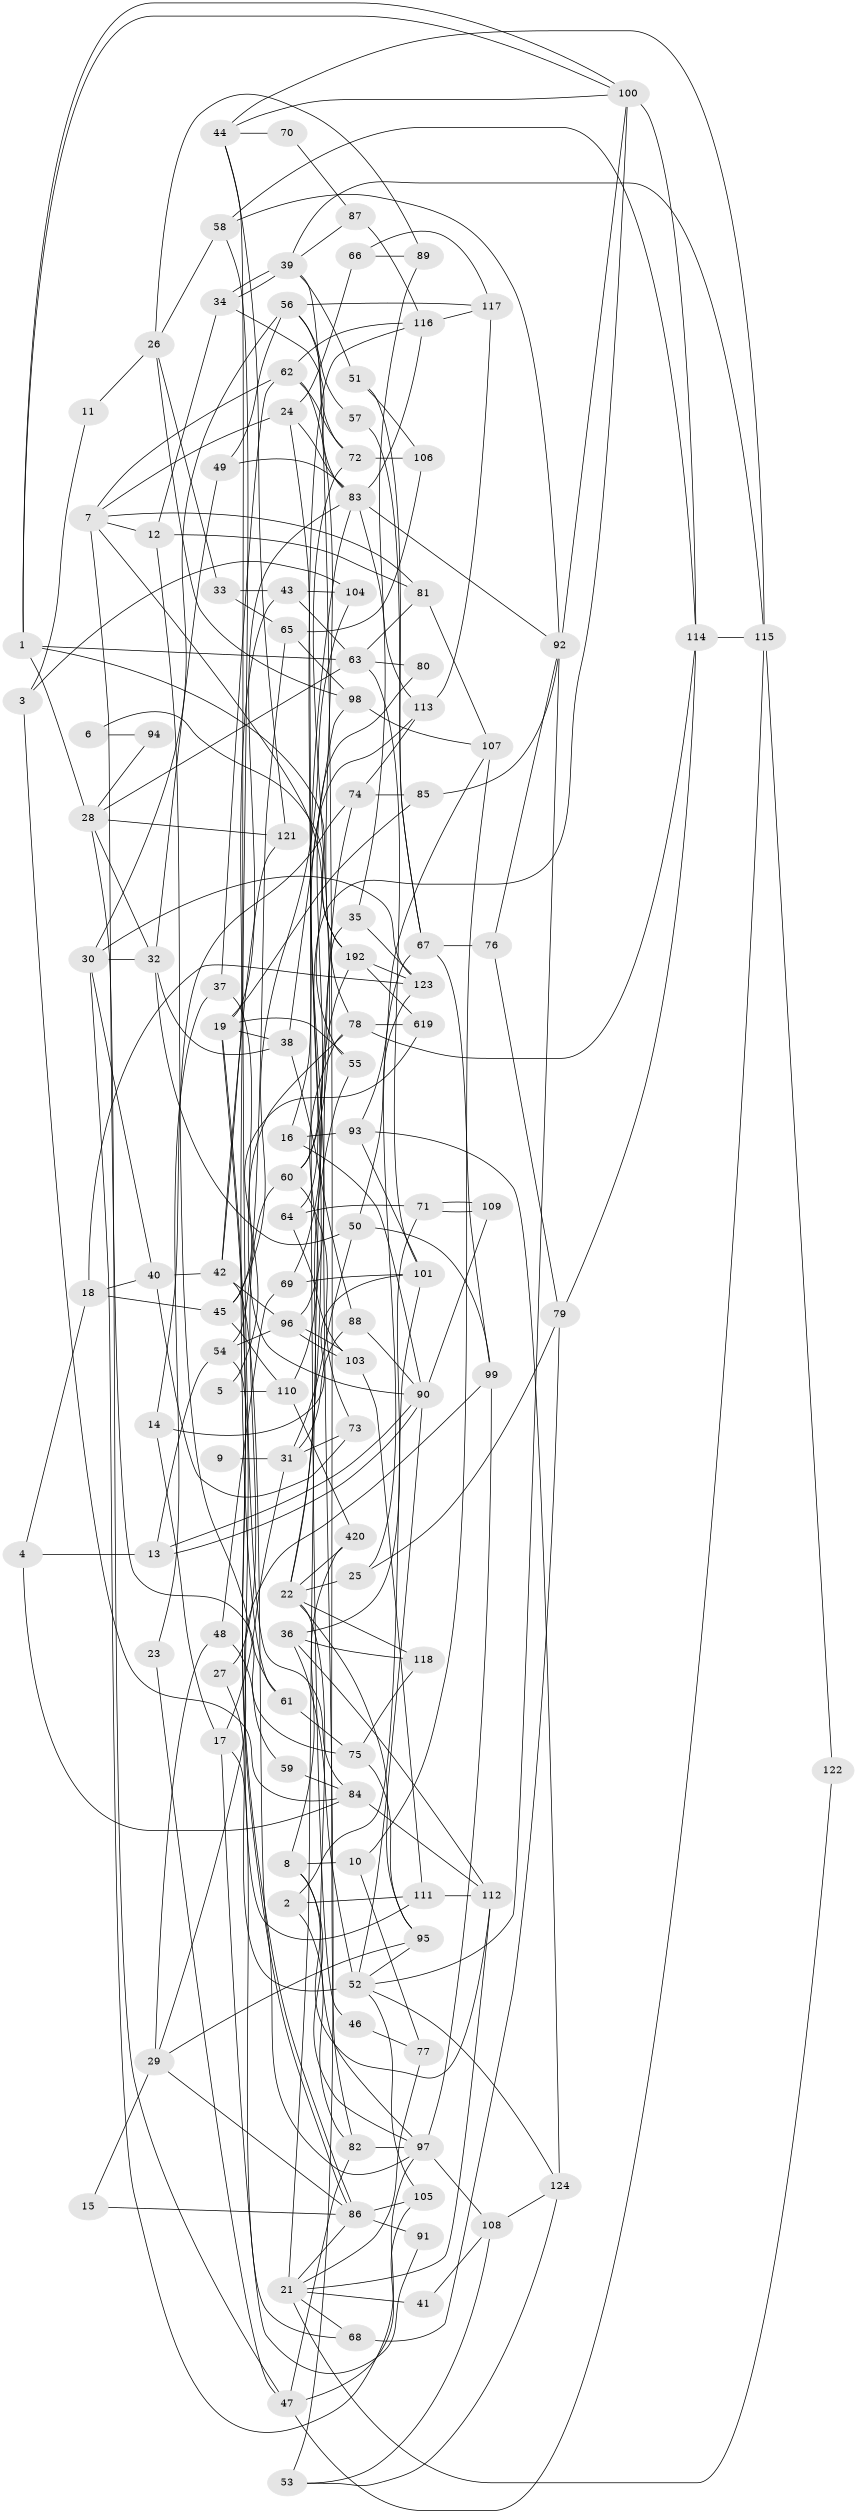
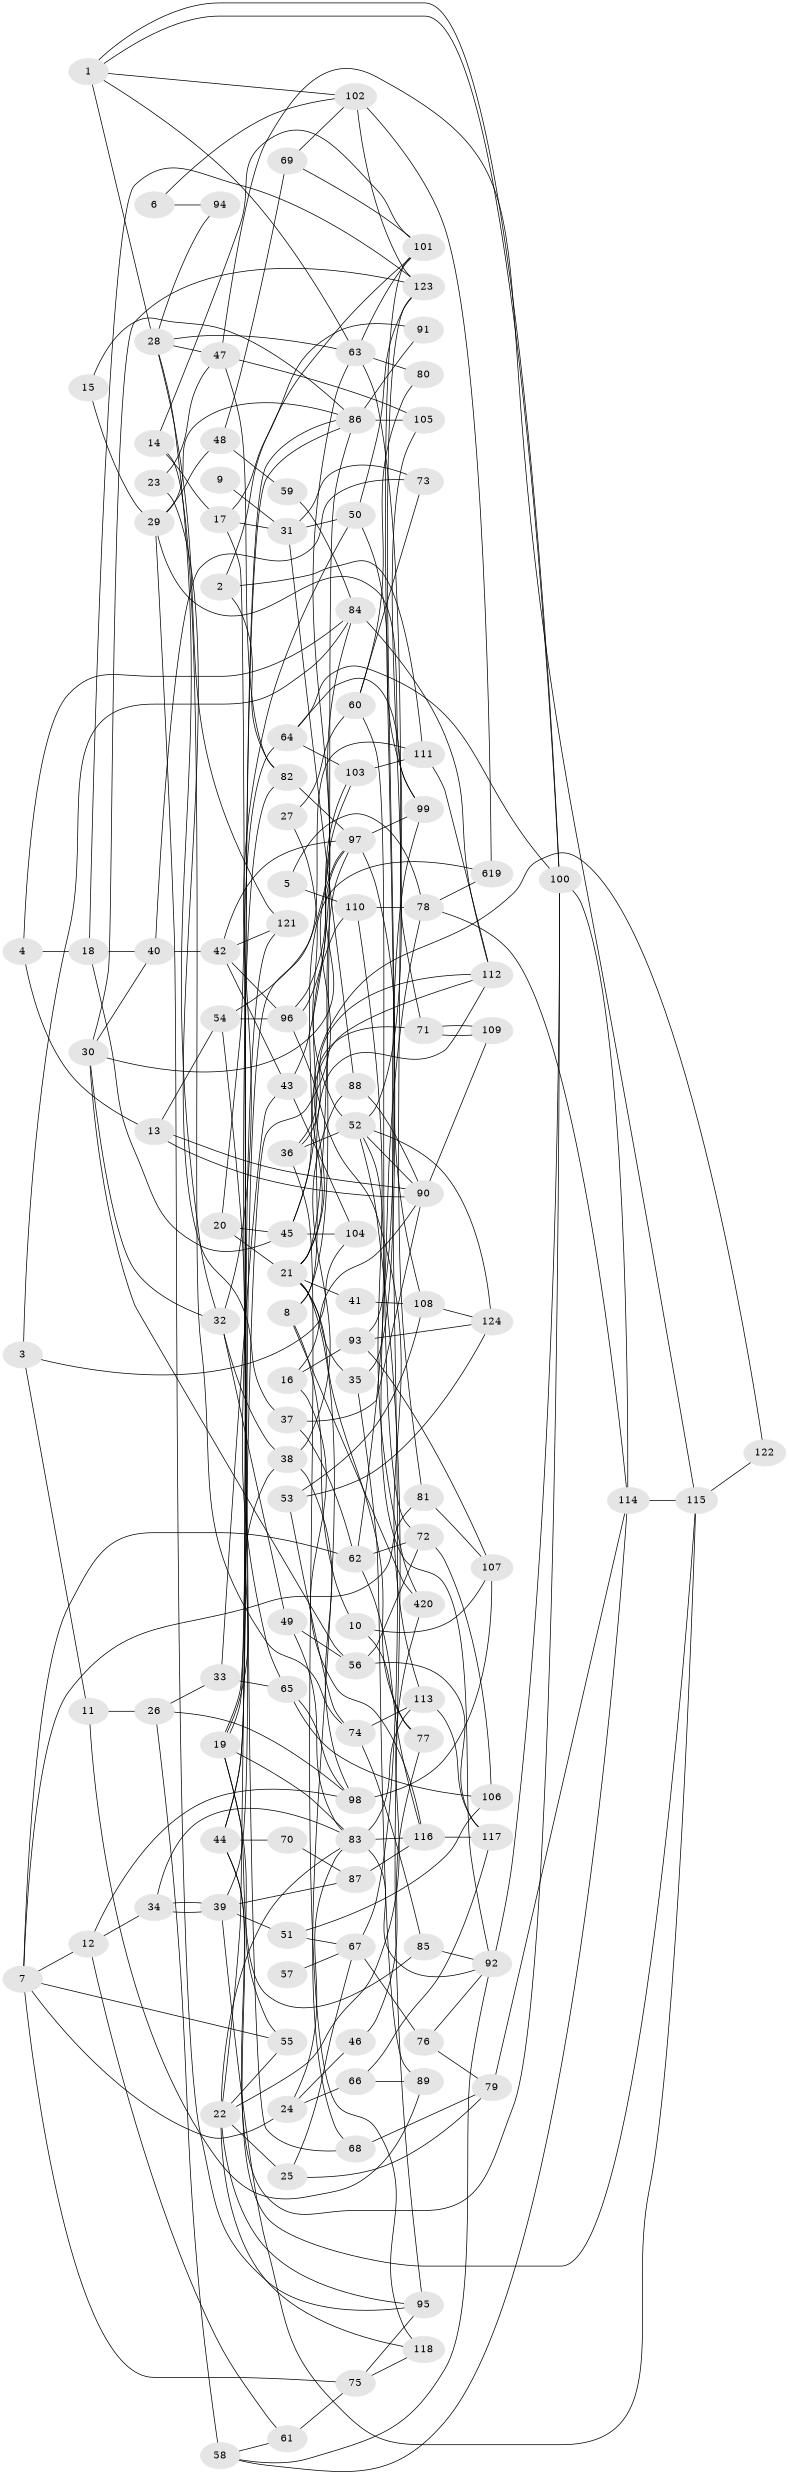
edge "89" -- "26": now "89" -- "11"
edge "56" -- "57": removed
edge "12" -- "81": now "12" -- "98"
node "192": label "192" -> "102"
node "20": added
